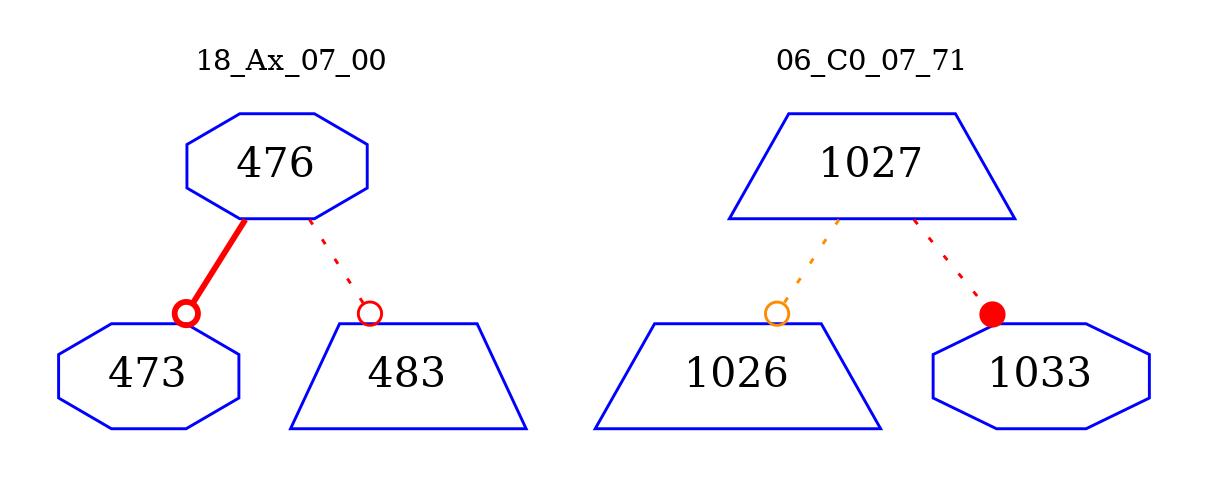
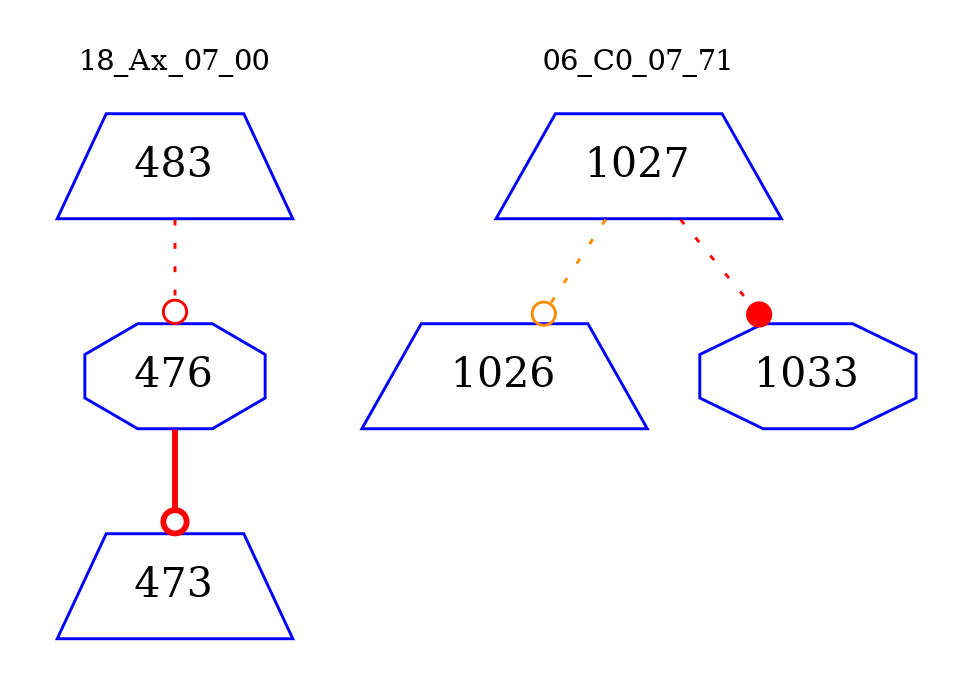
edge "476" -> "483": reversed
node "473": shape octagon -> trapezium
